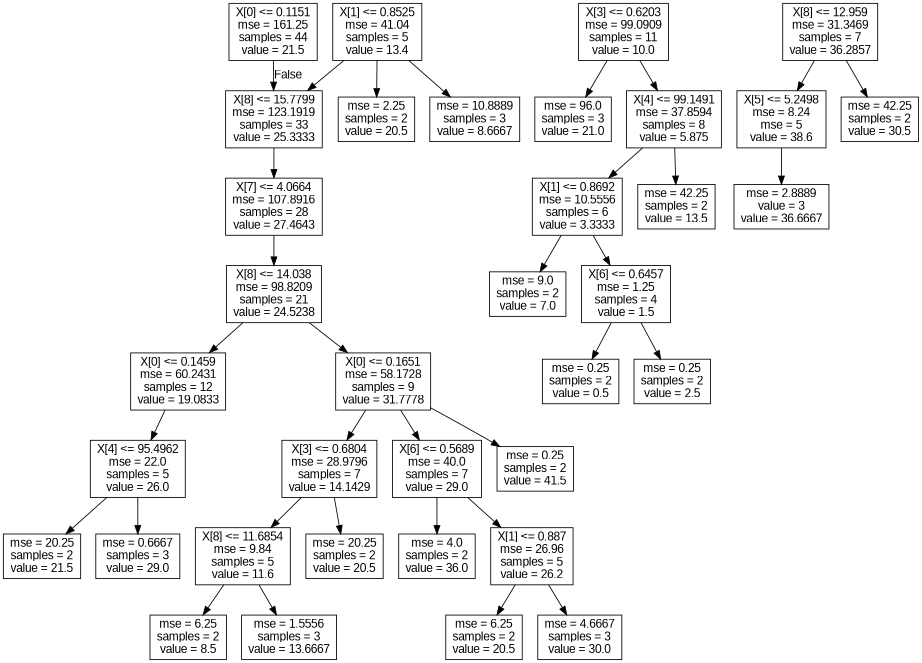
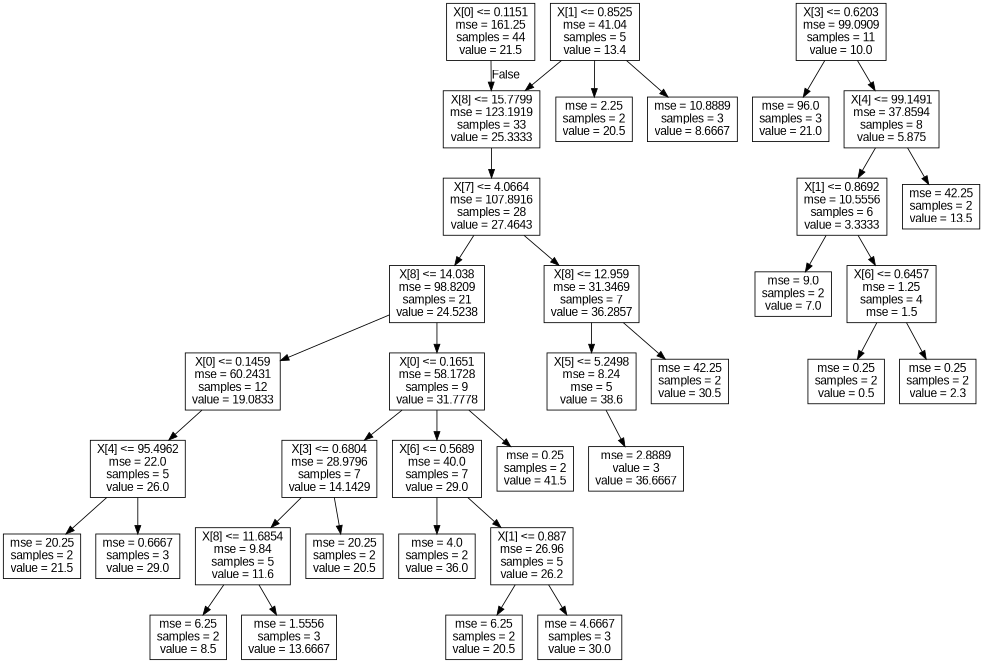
edge "X[7] <= 4.0664 mse = 107.8916 samples = 28 value = 27.4643" -> "X[8] <= 12.959 mse = 31.3469 samples = 7 value = 36.2857": added
node "X[6] <= 0.6457 mse = 1.25 samples = 4 value = 1.5": label "X[6] <= 0.6457 mse = 1.25 samples = 4 value = 1.5" -> "X[6] <= 0.6457 mse = 1.25 samples = 4 mse = 1.5"
node "mse = 0.25 samples = 2 value = 2.5": label "mse = 0.25 samples = 2 value = 2.5" -> "mse = 0.25 samples = 2 value = 2.3"
